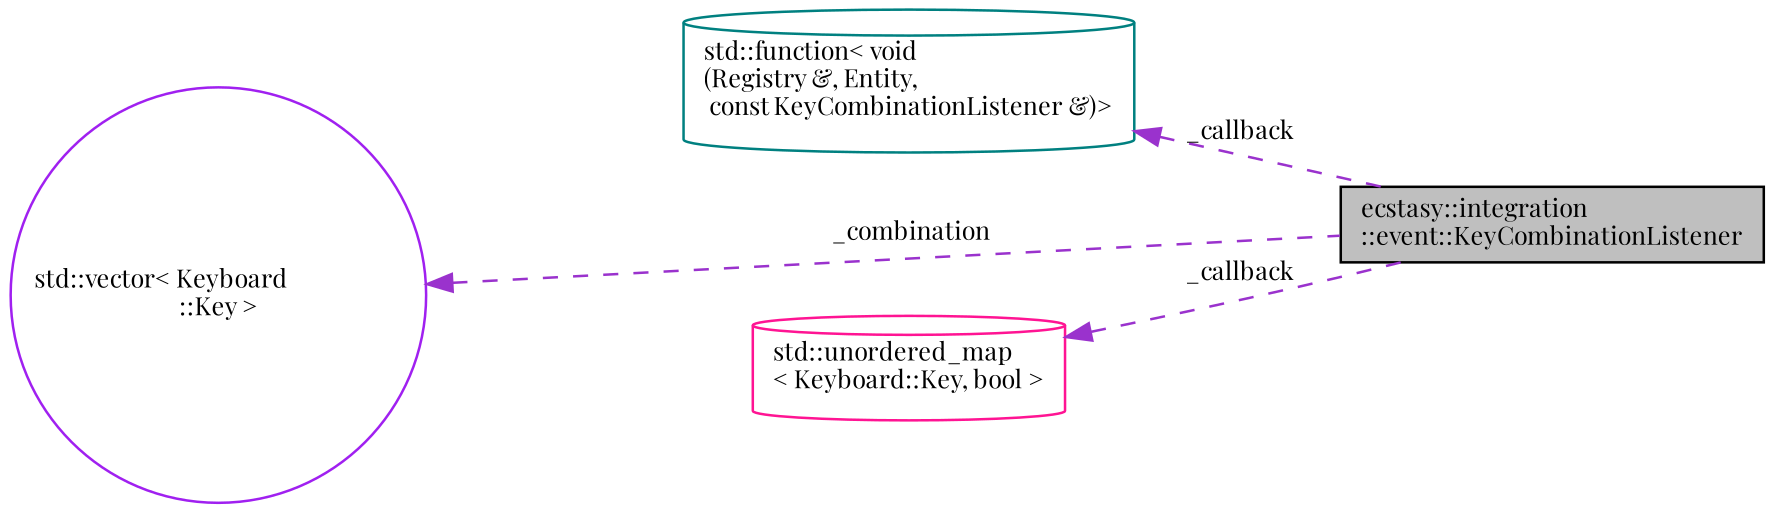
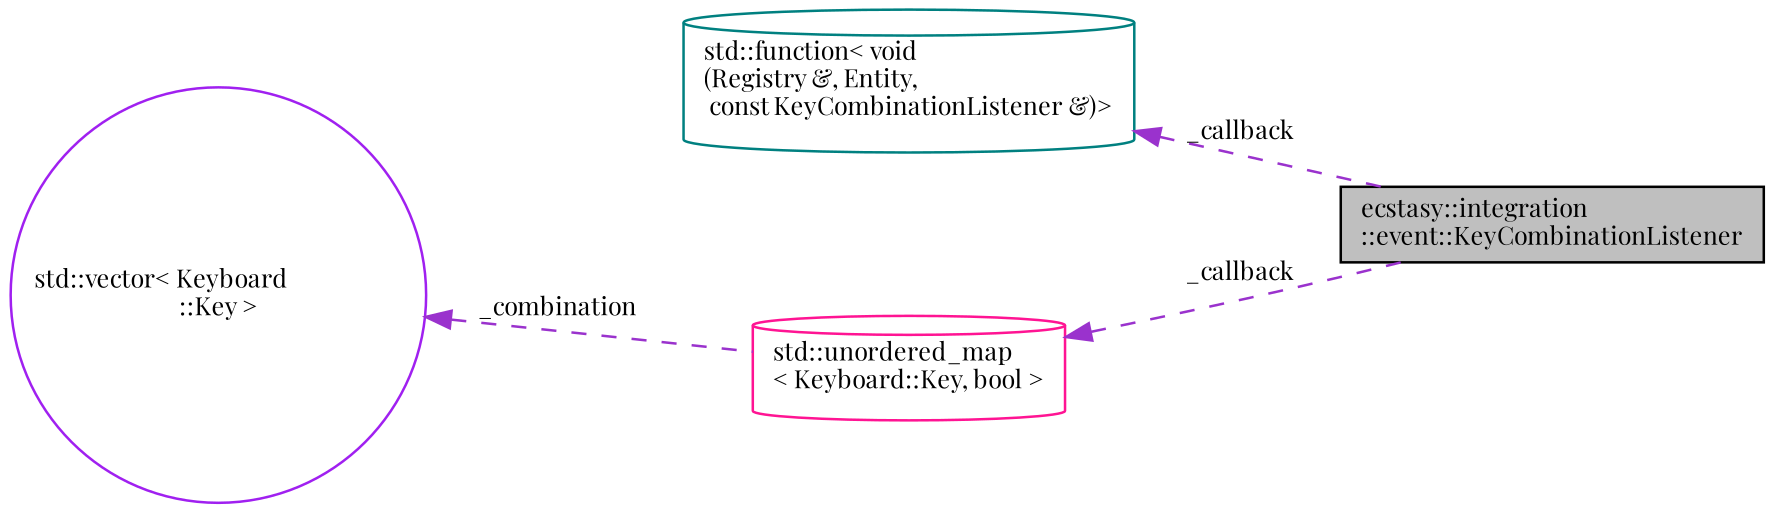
edge "ecstasy::integration ::event::KeyCombinationListener" -> "std::vector< Keyboard ::Key >": now "std::unordered_map < Keyboard::Key, bool >" -> "std::vector< Keyboard ::Key >"
